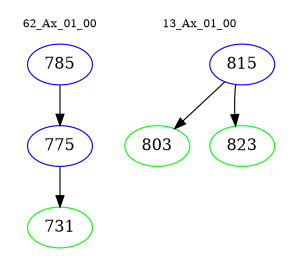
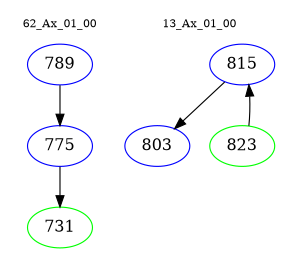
node "785": label "785" -> "789"
edge "815" -> "823": reversed
node "803": color green -> blue
